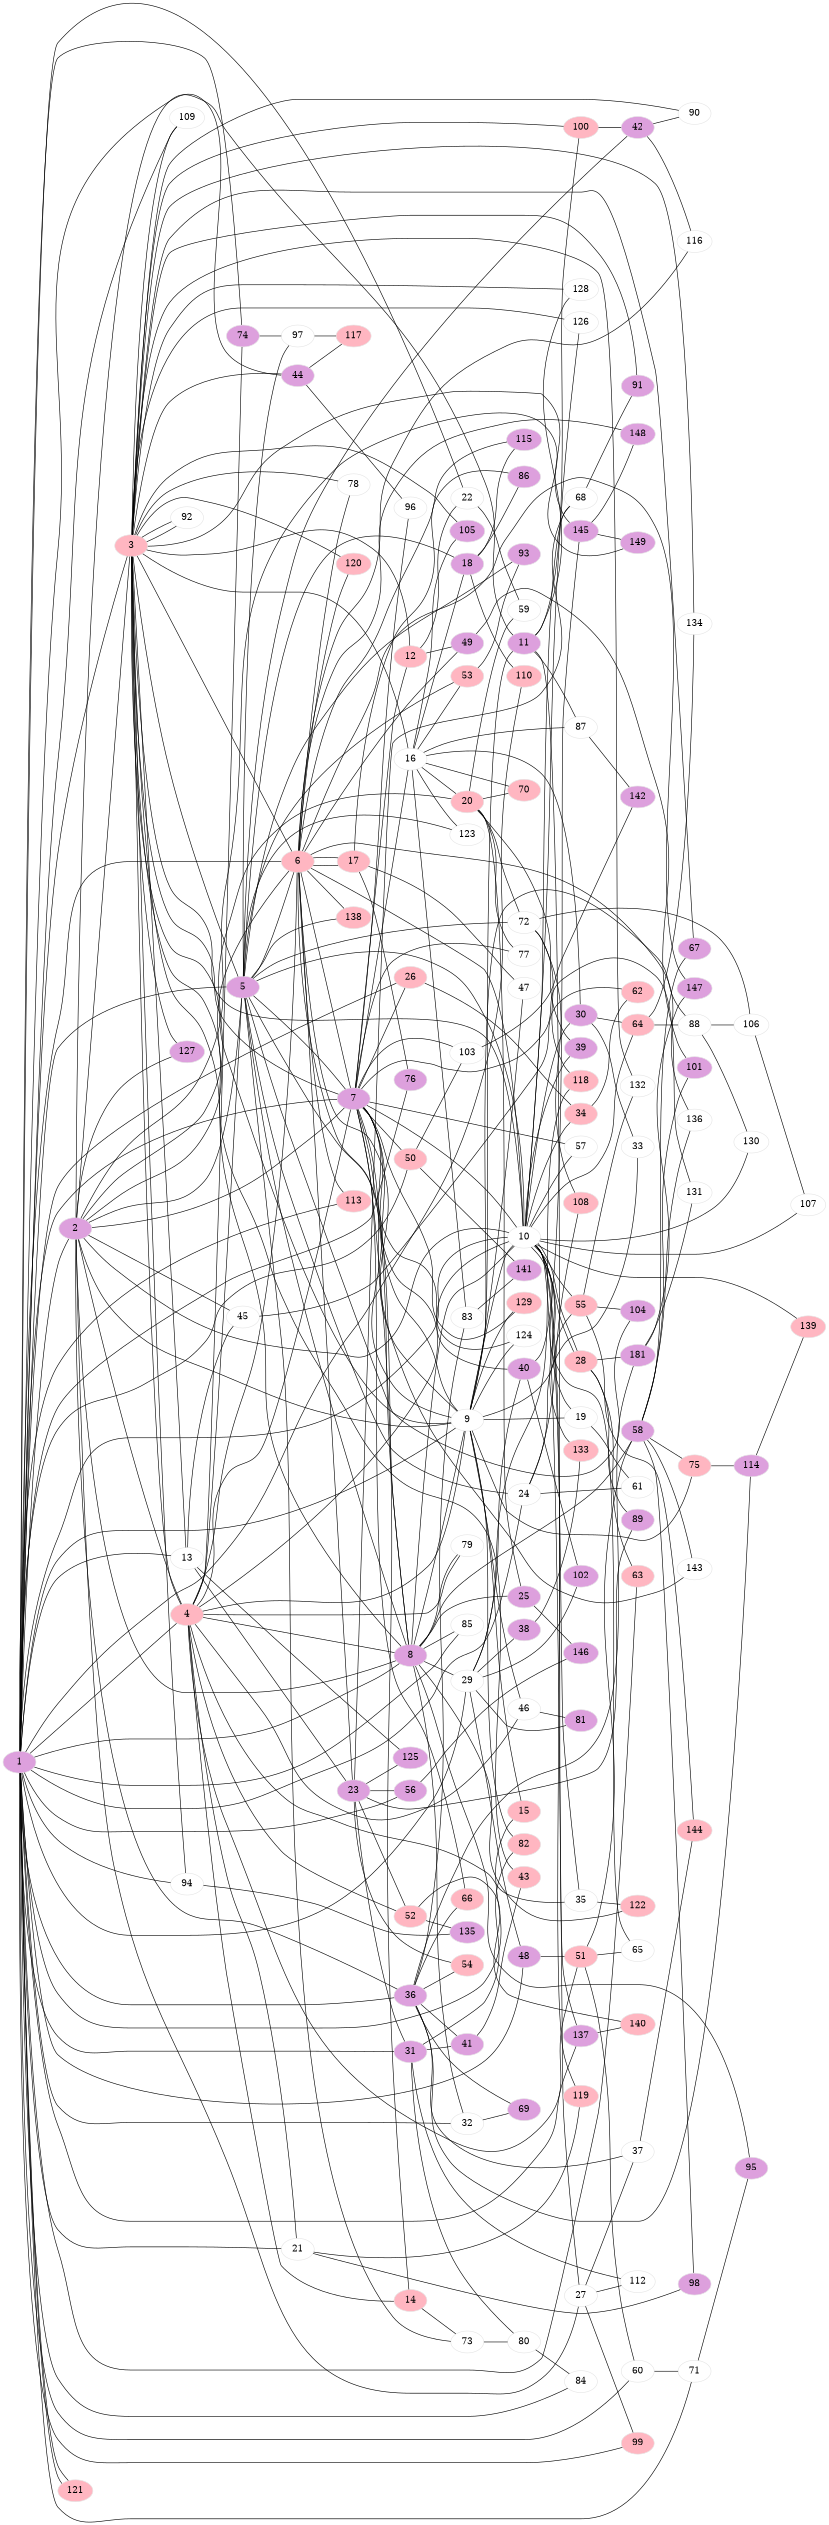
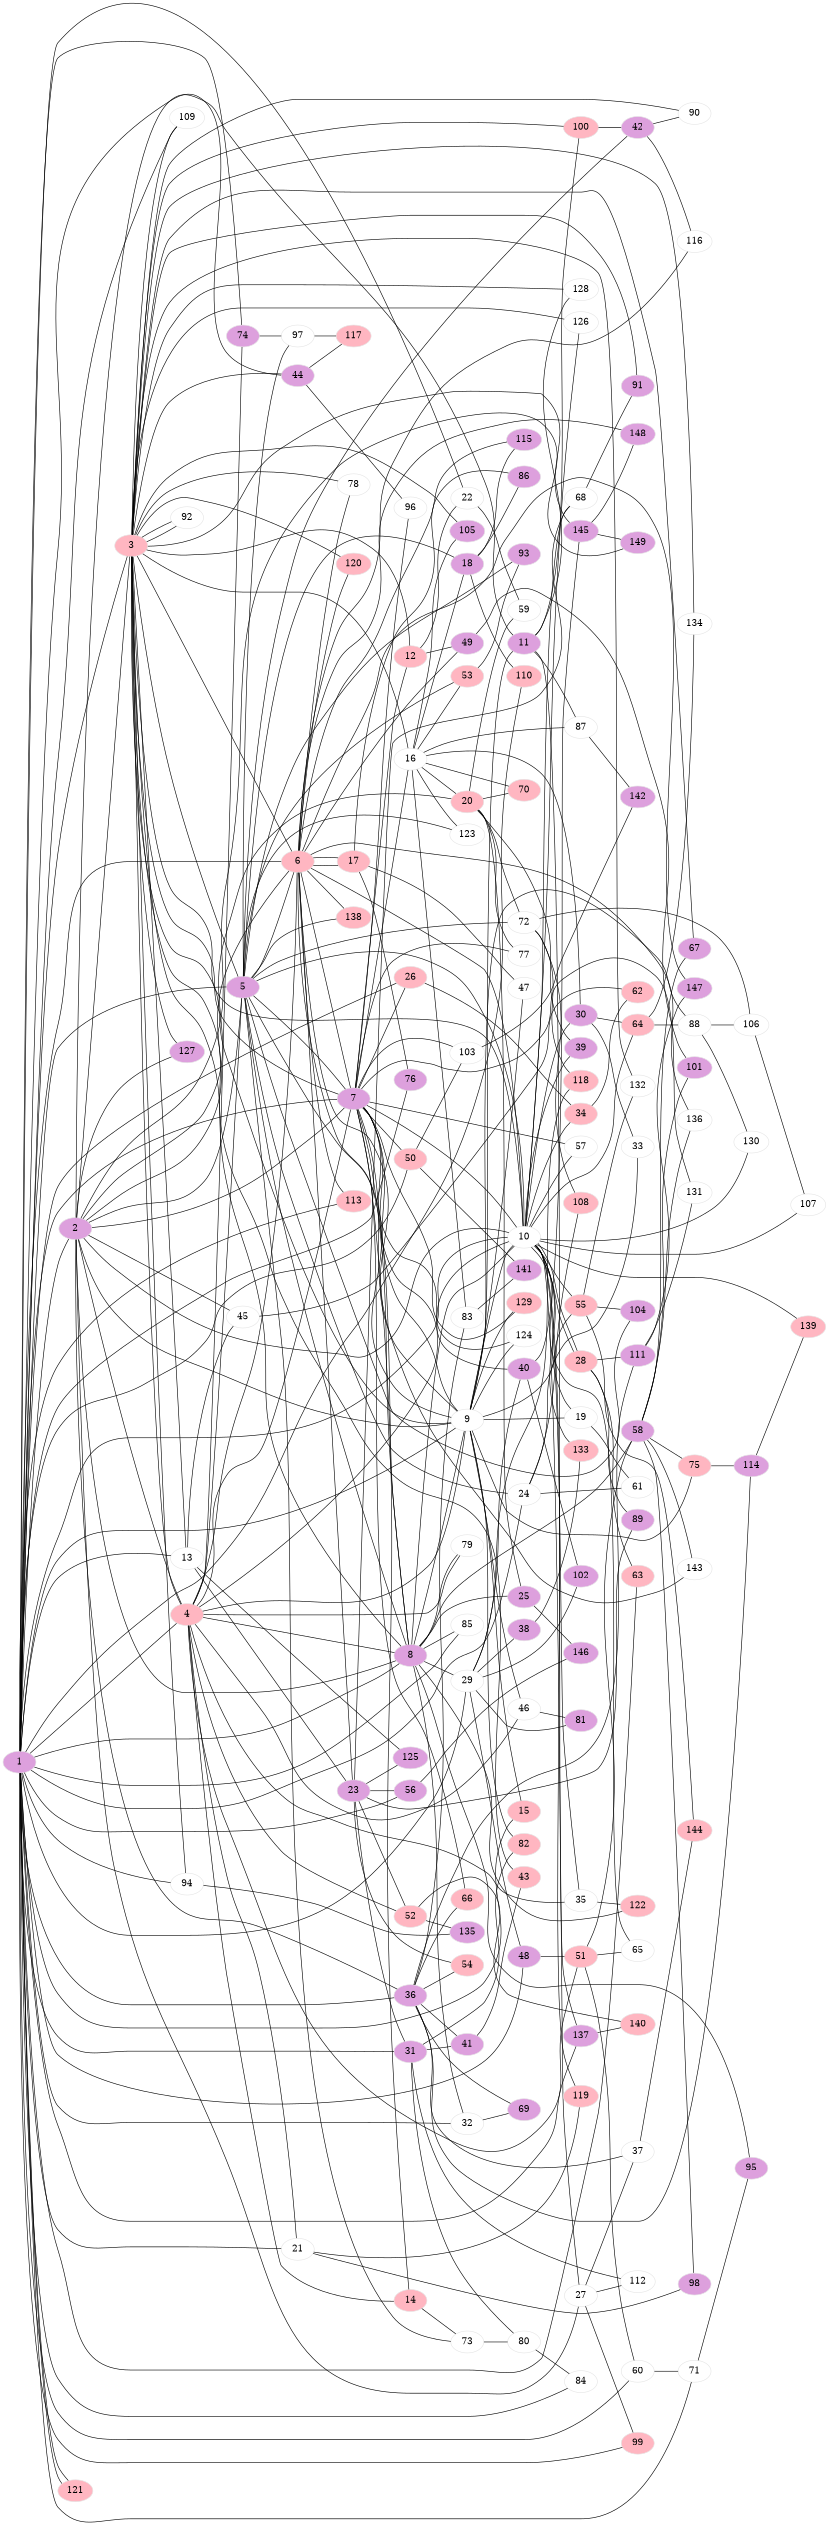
node "181": label "181" -> "111"
